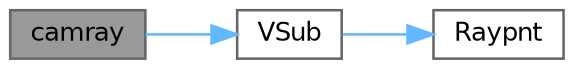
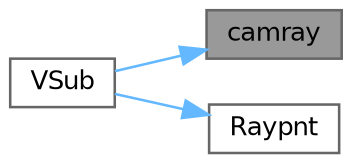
edge "camray" -> "VSub": reversed
